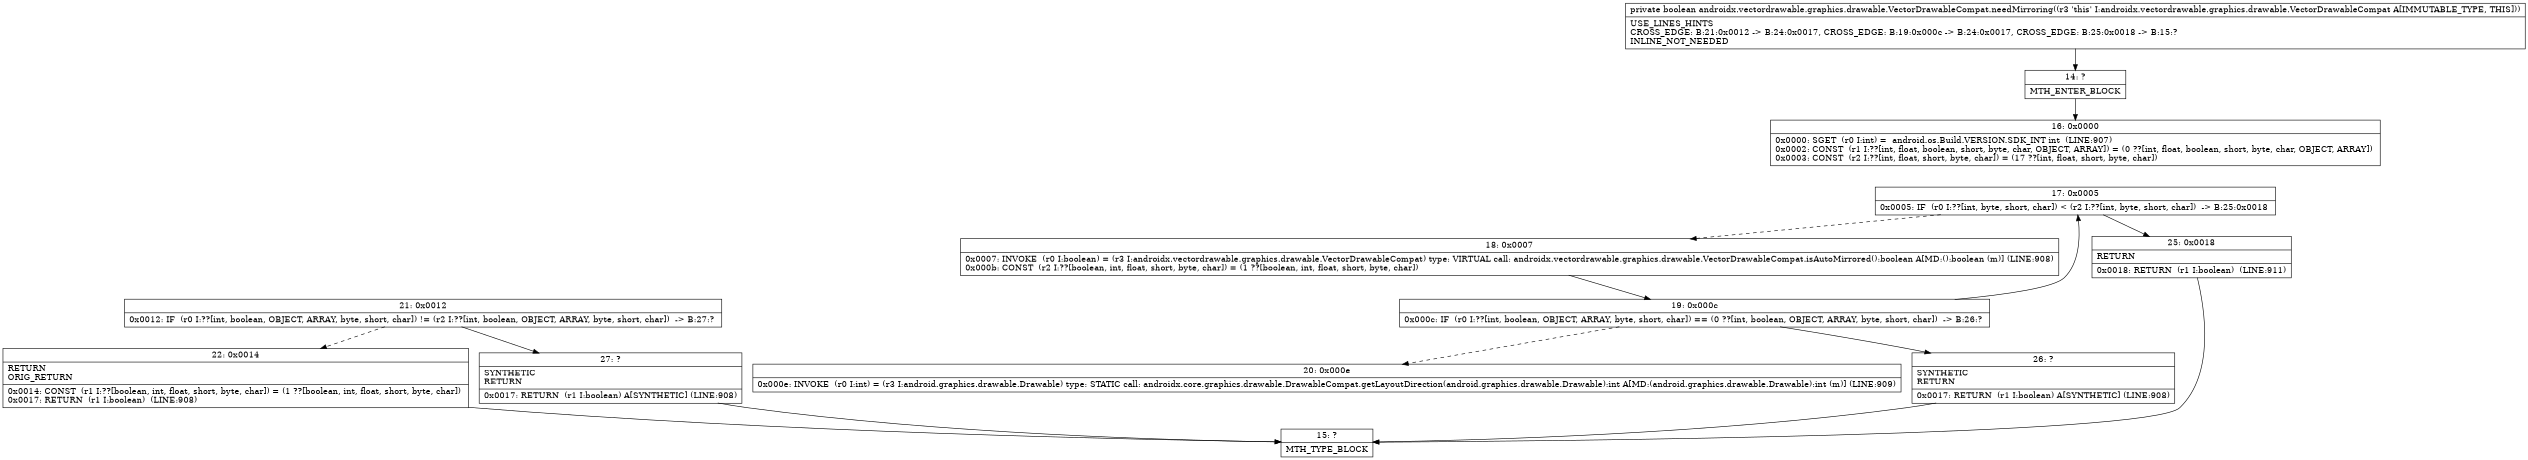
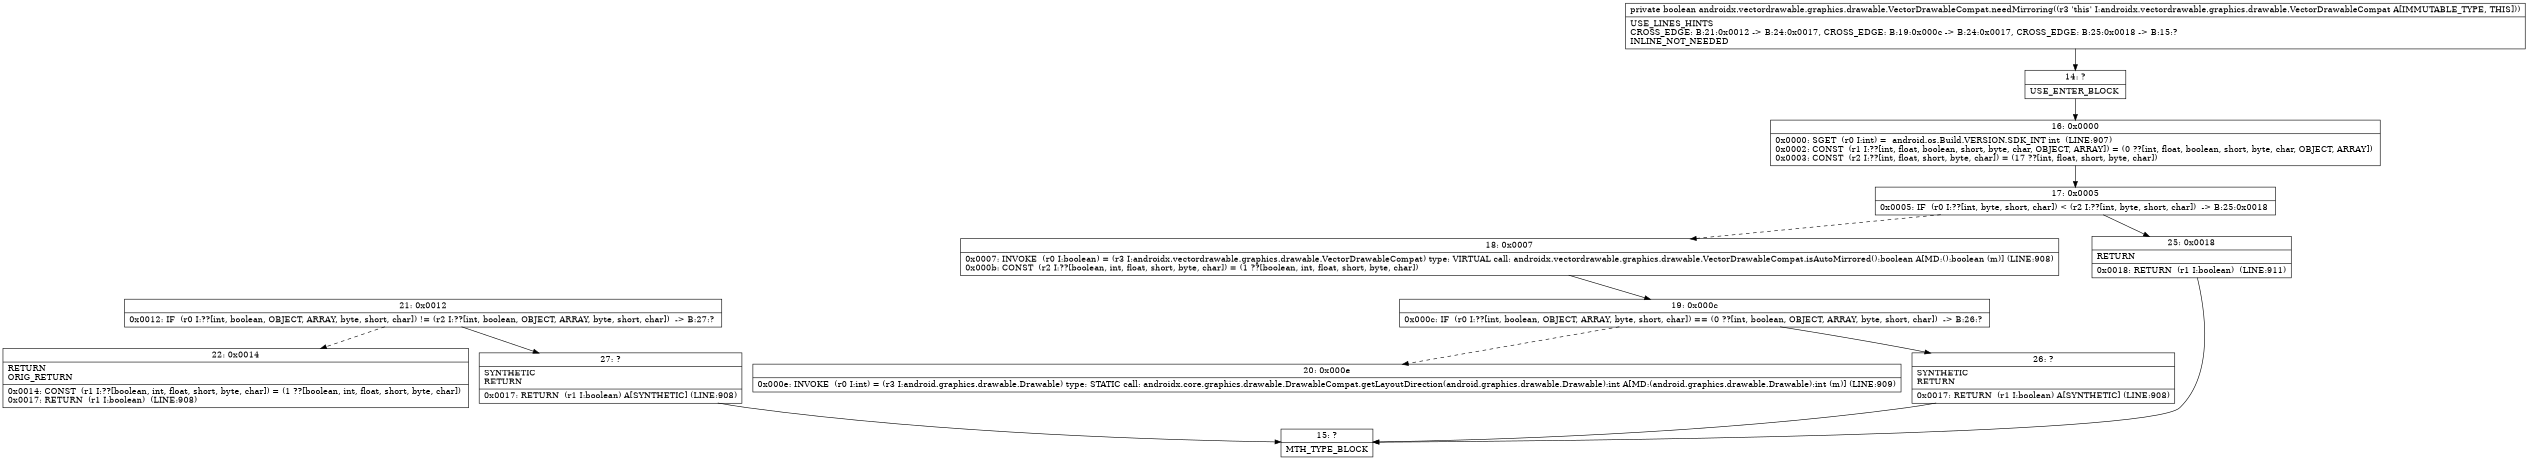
node "14: ?": text "MTH_ENTER_BLOCK" -> "USE_ENTER_BLOCK"
edge "19: 0x000c" -> "17: 0x0005": now "16: 0x0000" -> "17: 0x0005"
edge "22: 0x0014" -> "15: ?": removed
